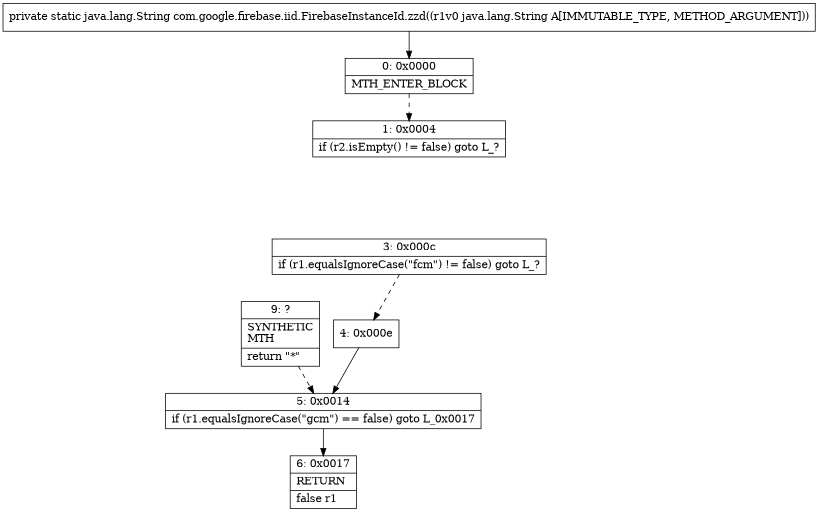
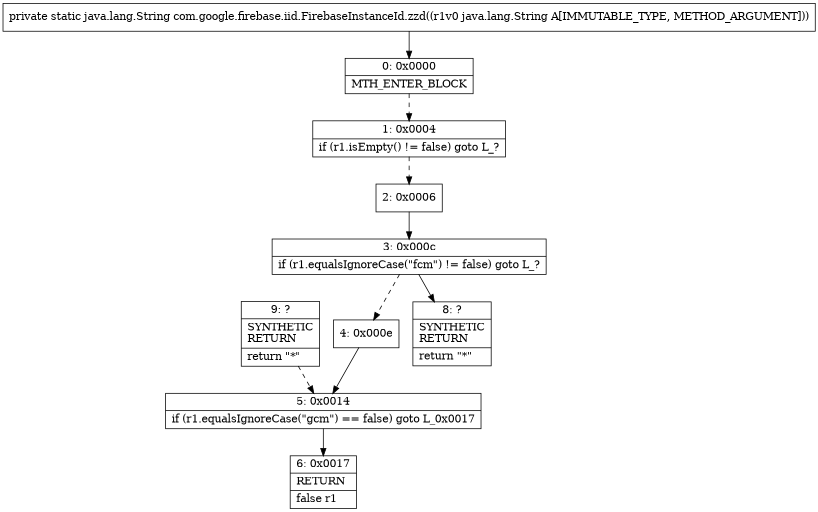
node "1: 0x0004": text "if (r2.isEmpty() != false) goto L_?" -> "if (r1.isEmpty() != false) goto L_?"
node "2: 0x0006": added
node "8: ?": added
node "9: ?": text "MTH" -> "RETURN"
